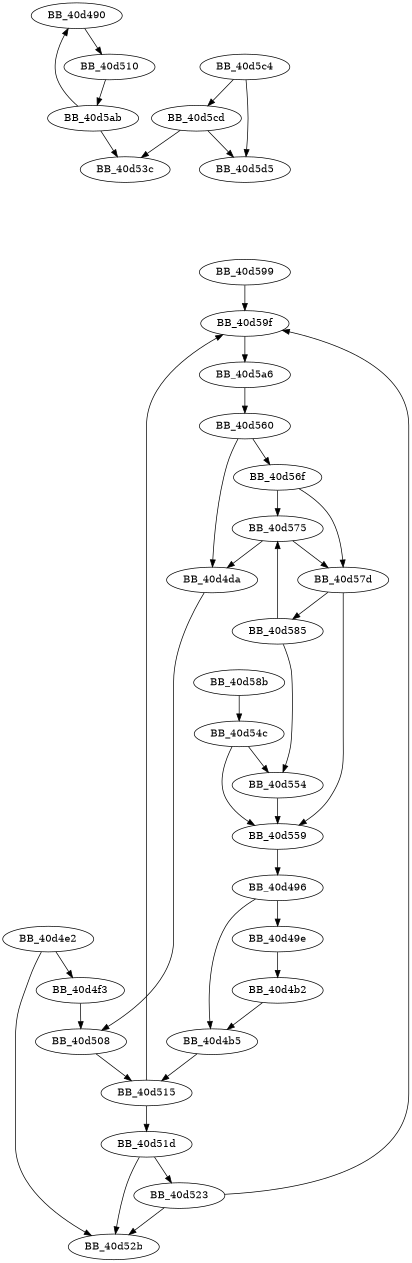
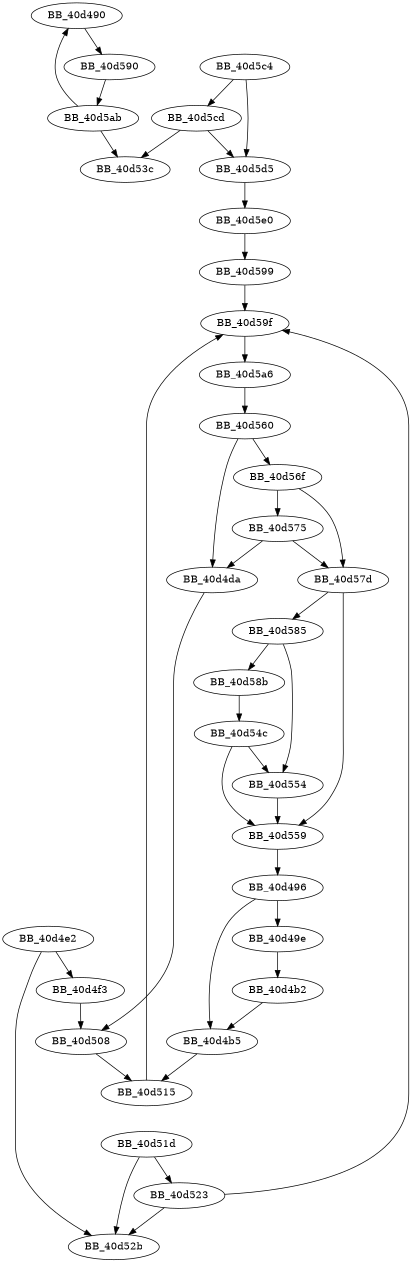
node "BB_40d510": label "BB_40d510" -> "BB_40d590"
node "BB_40d5e0": added
edge "BB_40d585" -> "BB_40d575": now "BB_40d585" -> "BB_40d58b"
edge "BB_40d515" -> "BB_40d51d": removed
